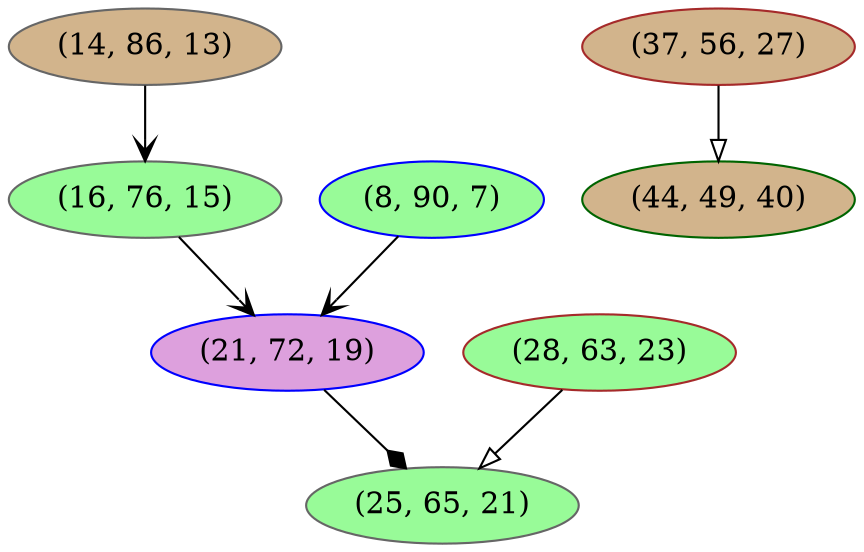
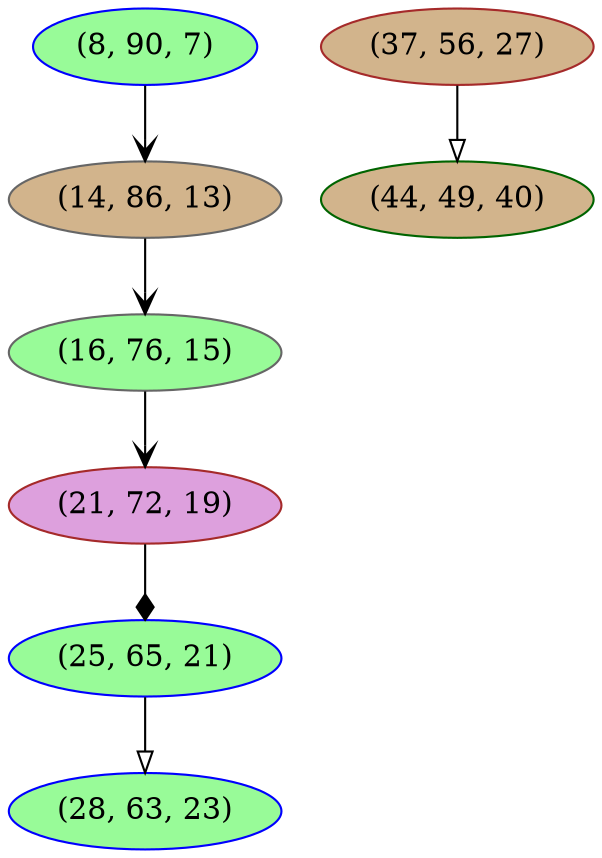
edge "(8, 90, 7)" -> "(21, 72, 19)": now "(8, 90, 7)" -> "(14, 86, 13)"
node "(21, 72, 19)": color blue -> brown
node "(28, 63, 23)": color brown -> blue
edge "(28, 63, 23)" -> "(25, 65, 21)": reversed
node "(25, 65, 21)": color gray40 -> blue
